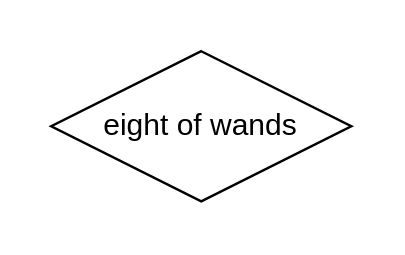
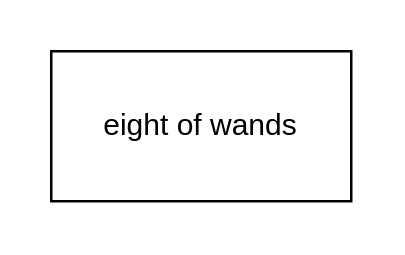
node "eight of wands": shape diamond -> rectangle
